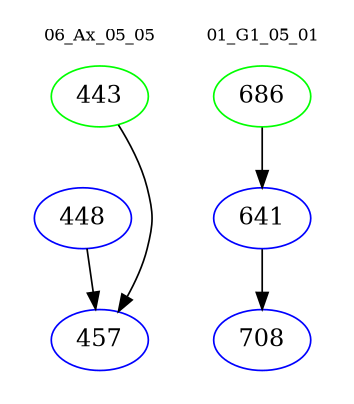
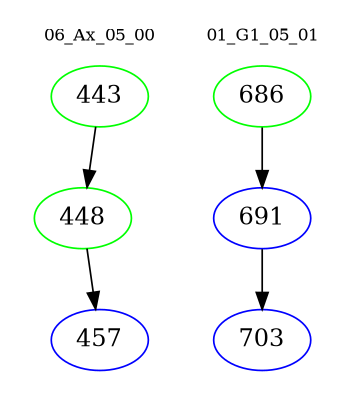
cluster "06_Ax_05_05": label "06_Ax_05_05" -> "06_Ax_05_00"
edge "443" -> "457": now "443" -> "448"
node "448": color blue -> green
node "641": label "641" -> "691"
node "708": label "708" -> "703"
